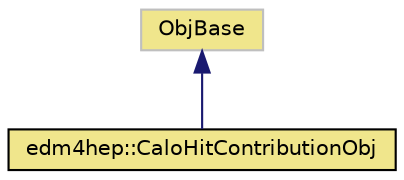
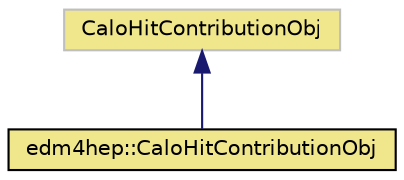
node "ObjBase": label "ObjBase" -> "CaloHitContributionObj"
